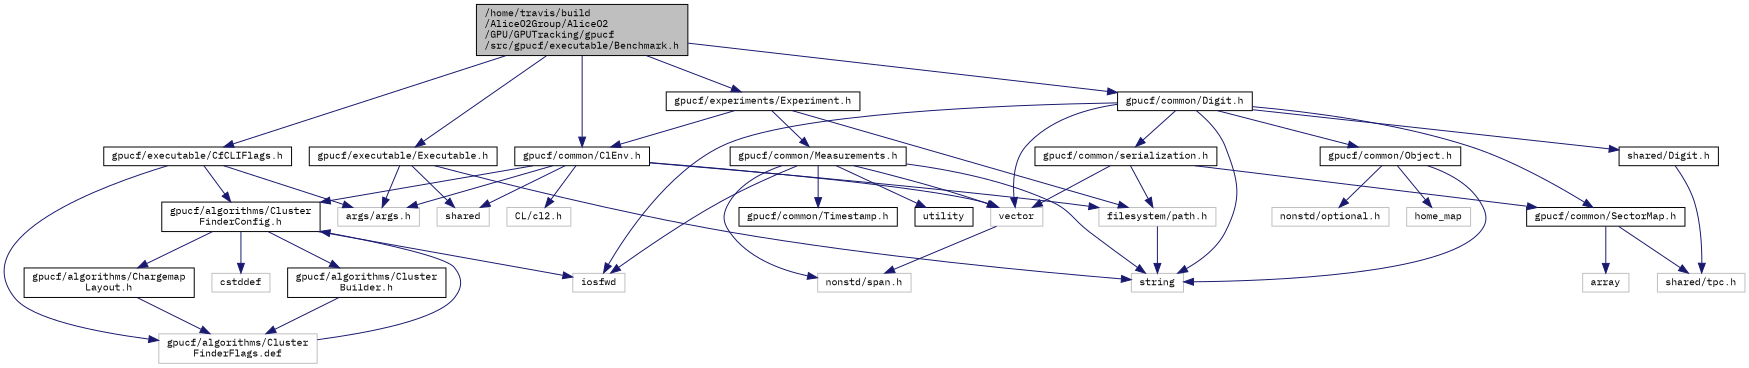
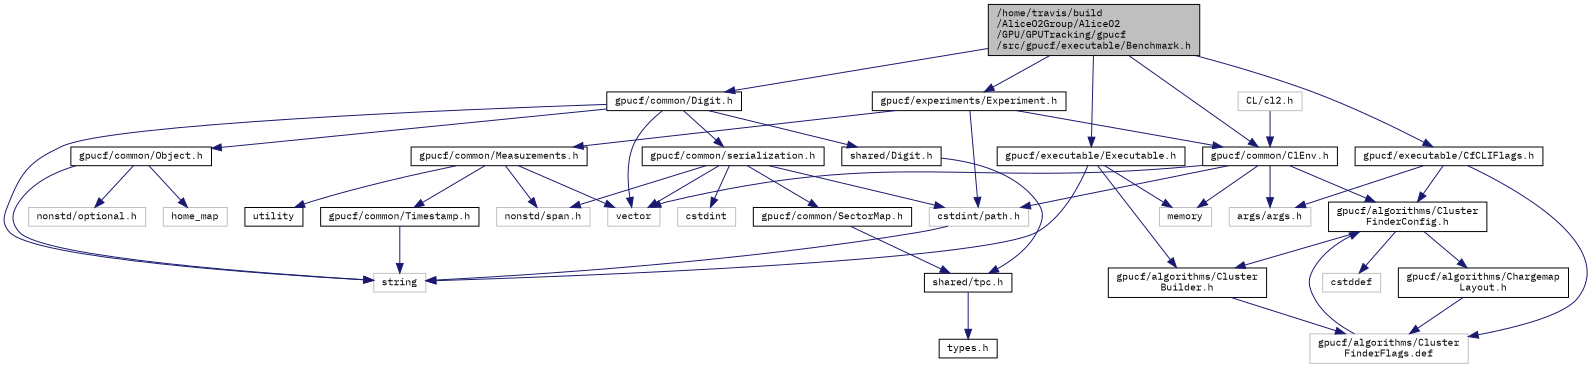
edge "gpucf/common/Digit.h" -> "gpucf/common/SectorMap.h": removed
edge "gpucf/executable/Executable.h" -> "args/args.h": now "gpucf/executable/Executable.h" -> "gpucf/algorithms/Cluster Builder.h"
edge "gpucf/common/ClEnv.h" -> "CL/cl2.h": reversed
edge "gpucf/common/Measurements.h" -> "string": now "gpucf/common/Timestamp.h" -> "string"
node "shared": label "shared" -> "memory"
node "cstdint": added
node "filesystem/path.h": label "filesystem/path.h" -> "cstdint/path.h"
edge "vector" -> "nonstd/span.h": now "gpucf/common/serialization.h" -> "nonstd/span.h"
node "iosfwd": removed
node "array": removed
node "shared/tpc.h": color grey75 -> black
node "types.h": added
